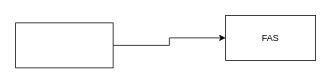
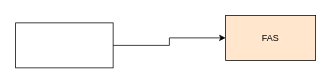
node "FAS": fillcolor #ffffff -> #ffe6cc
